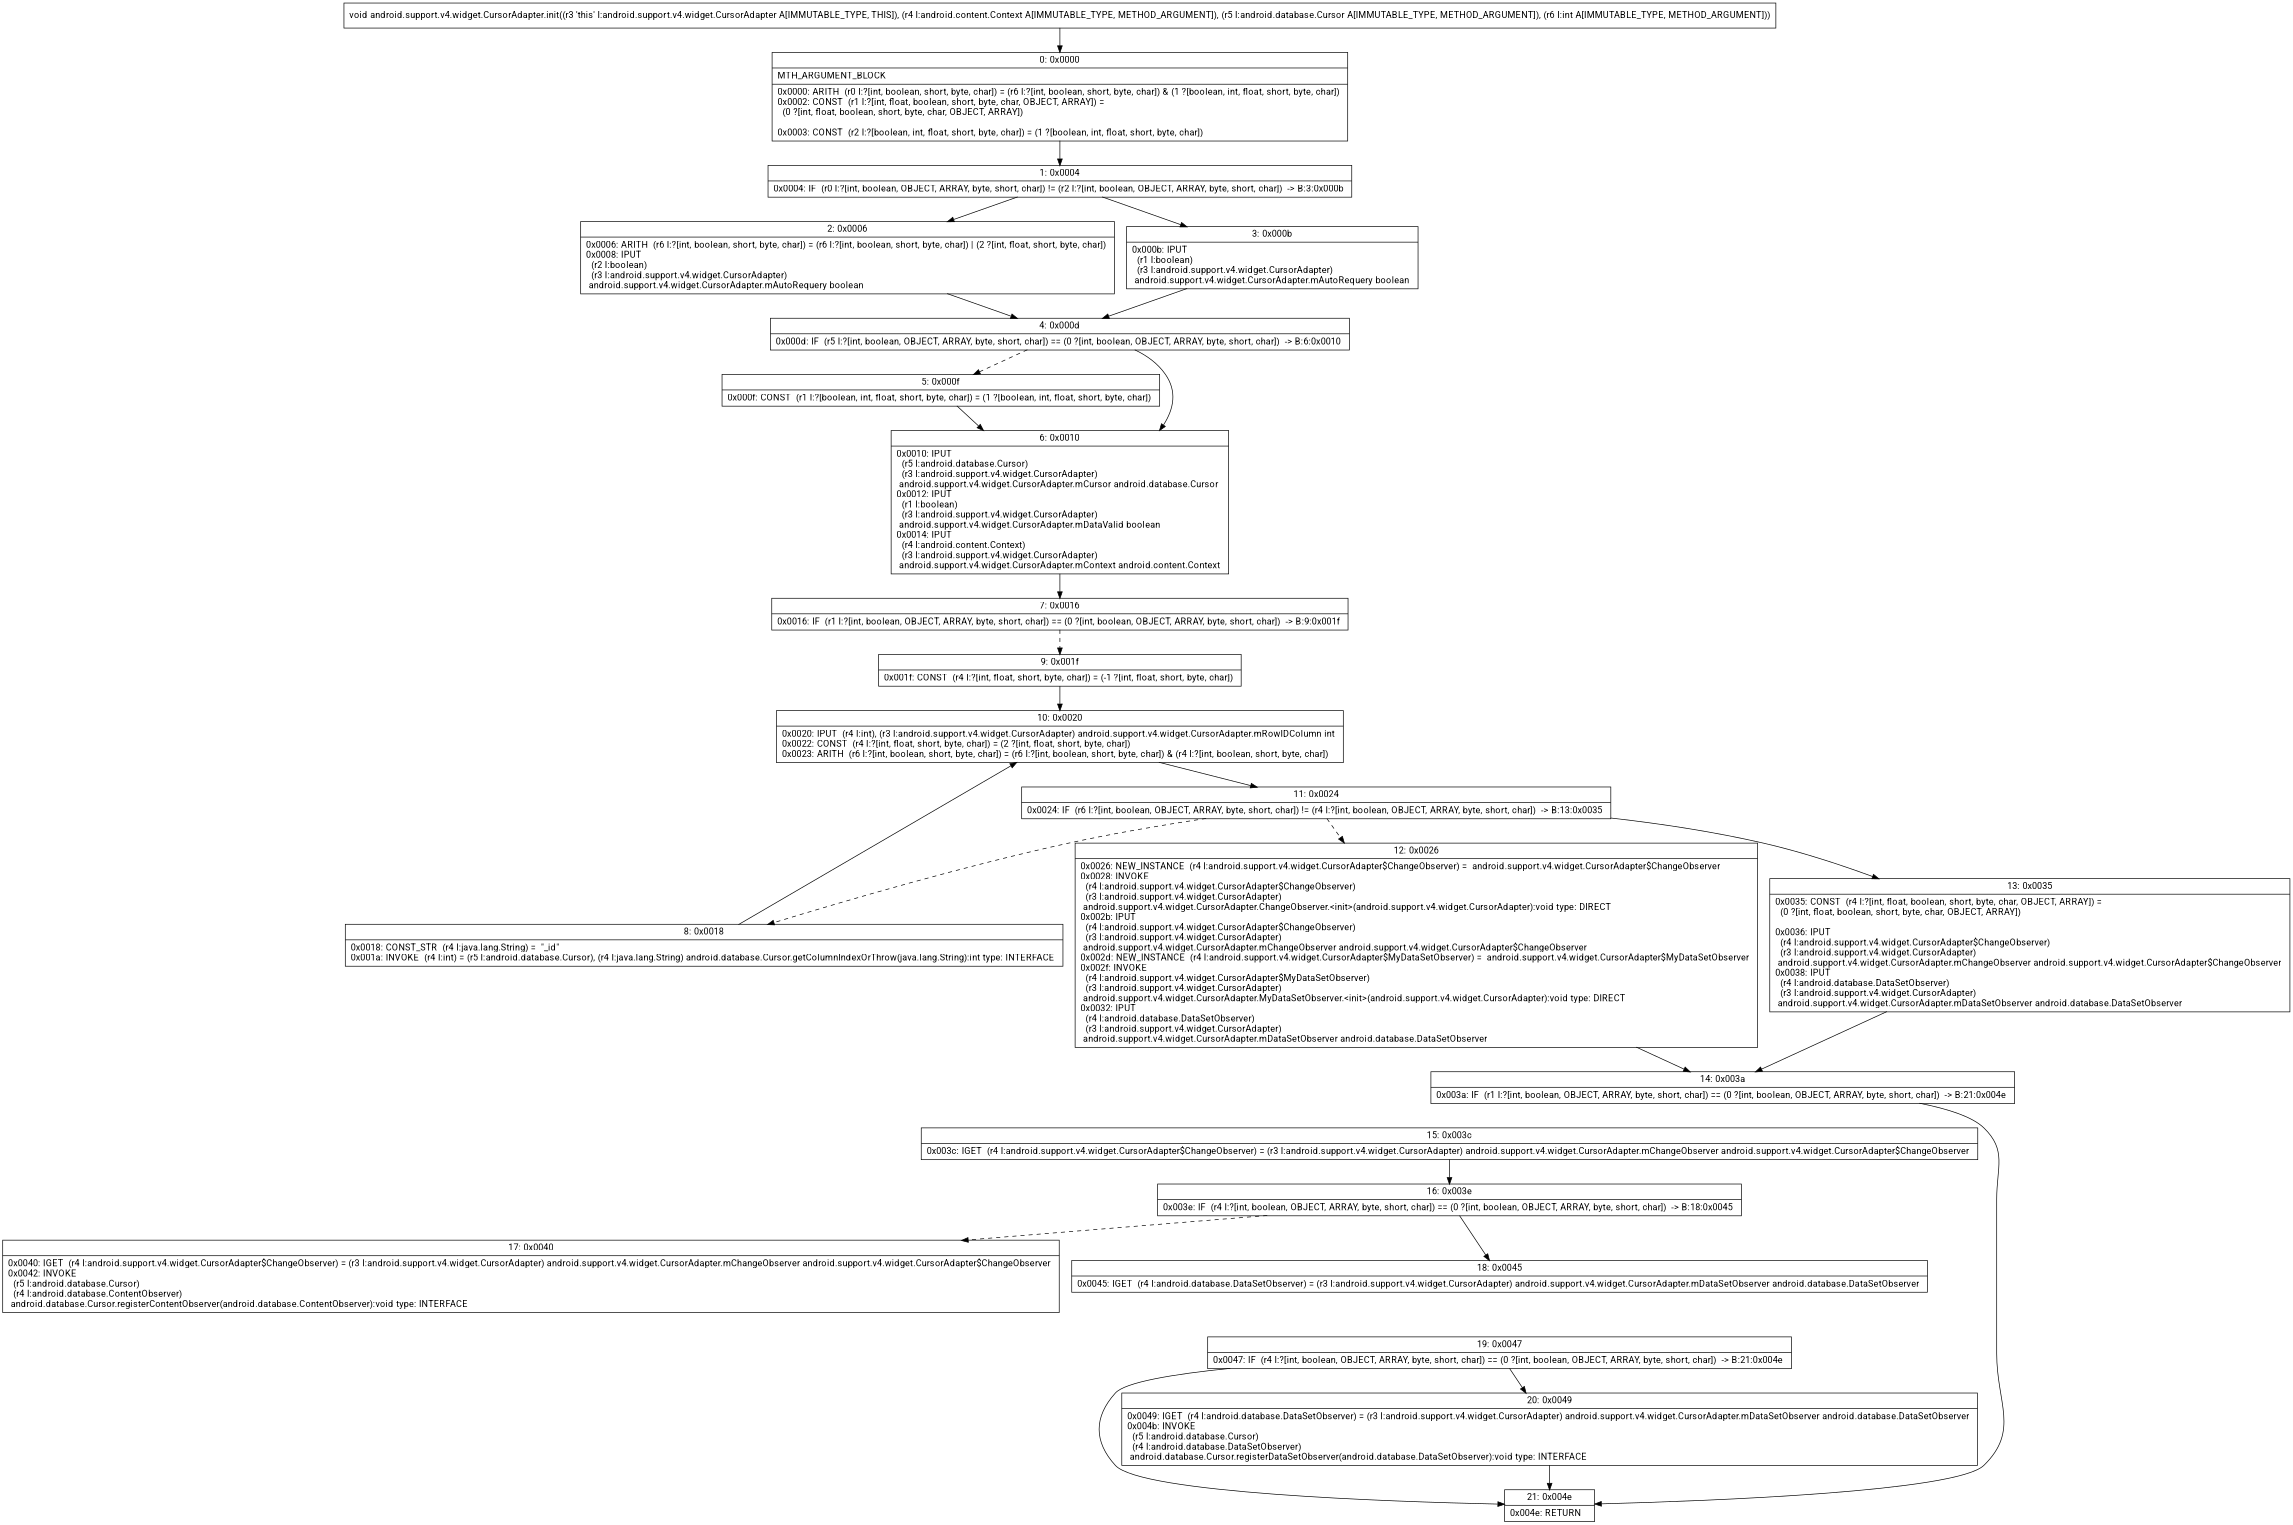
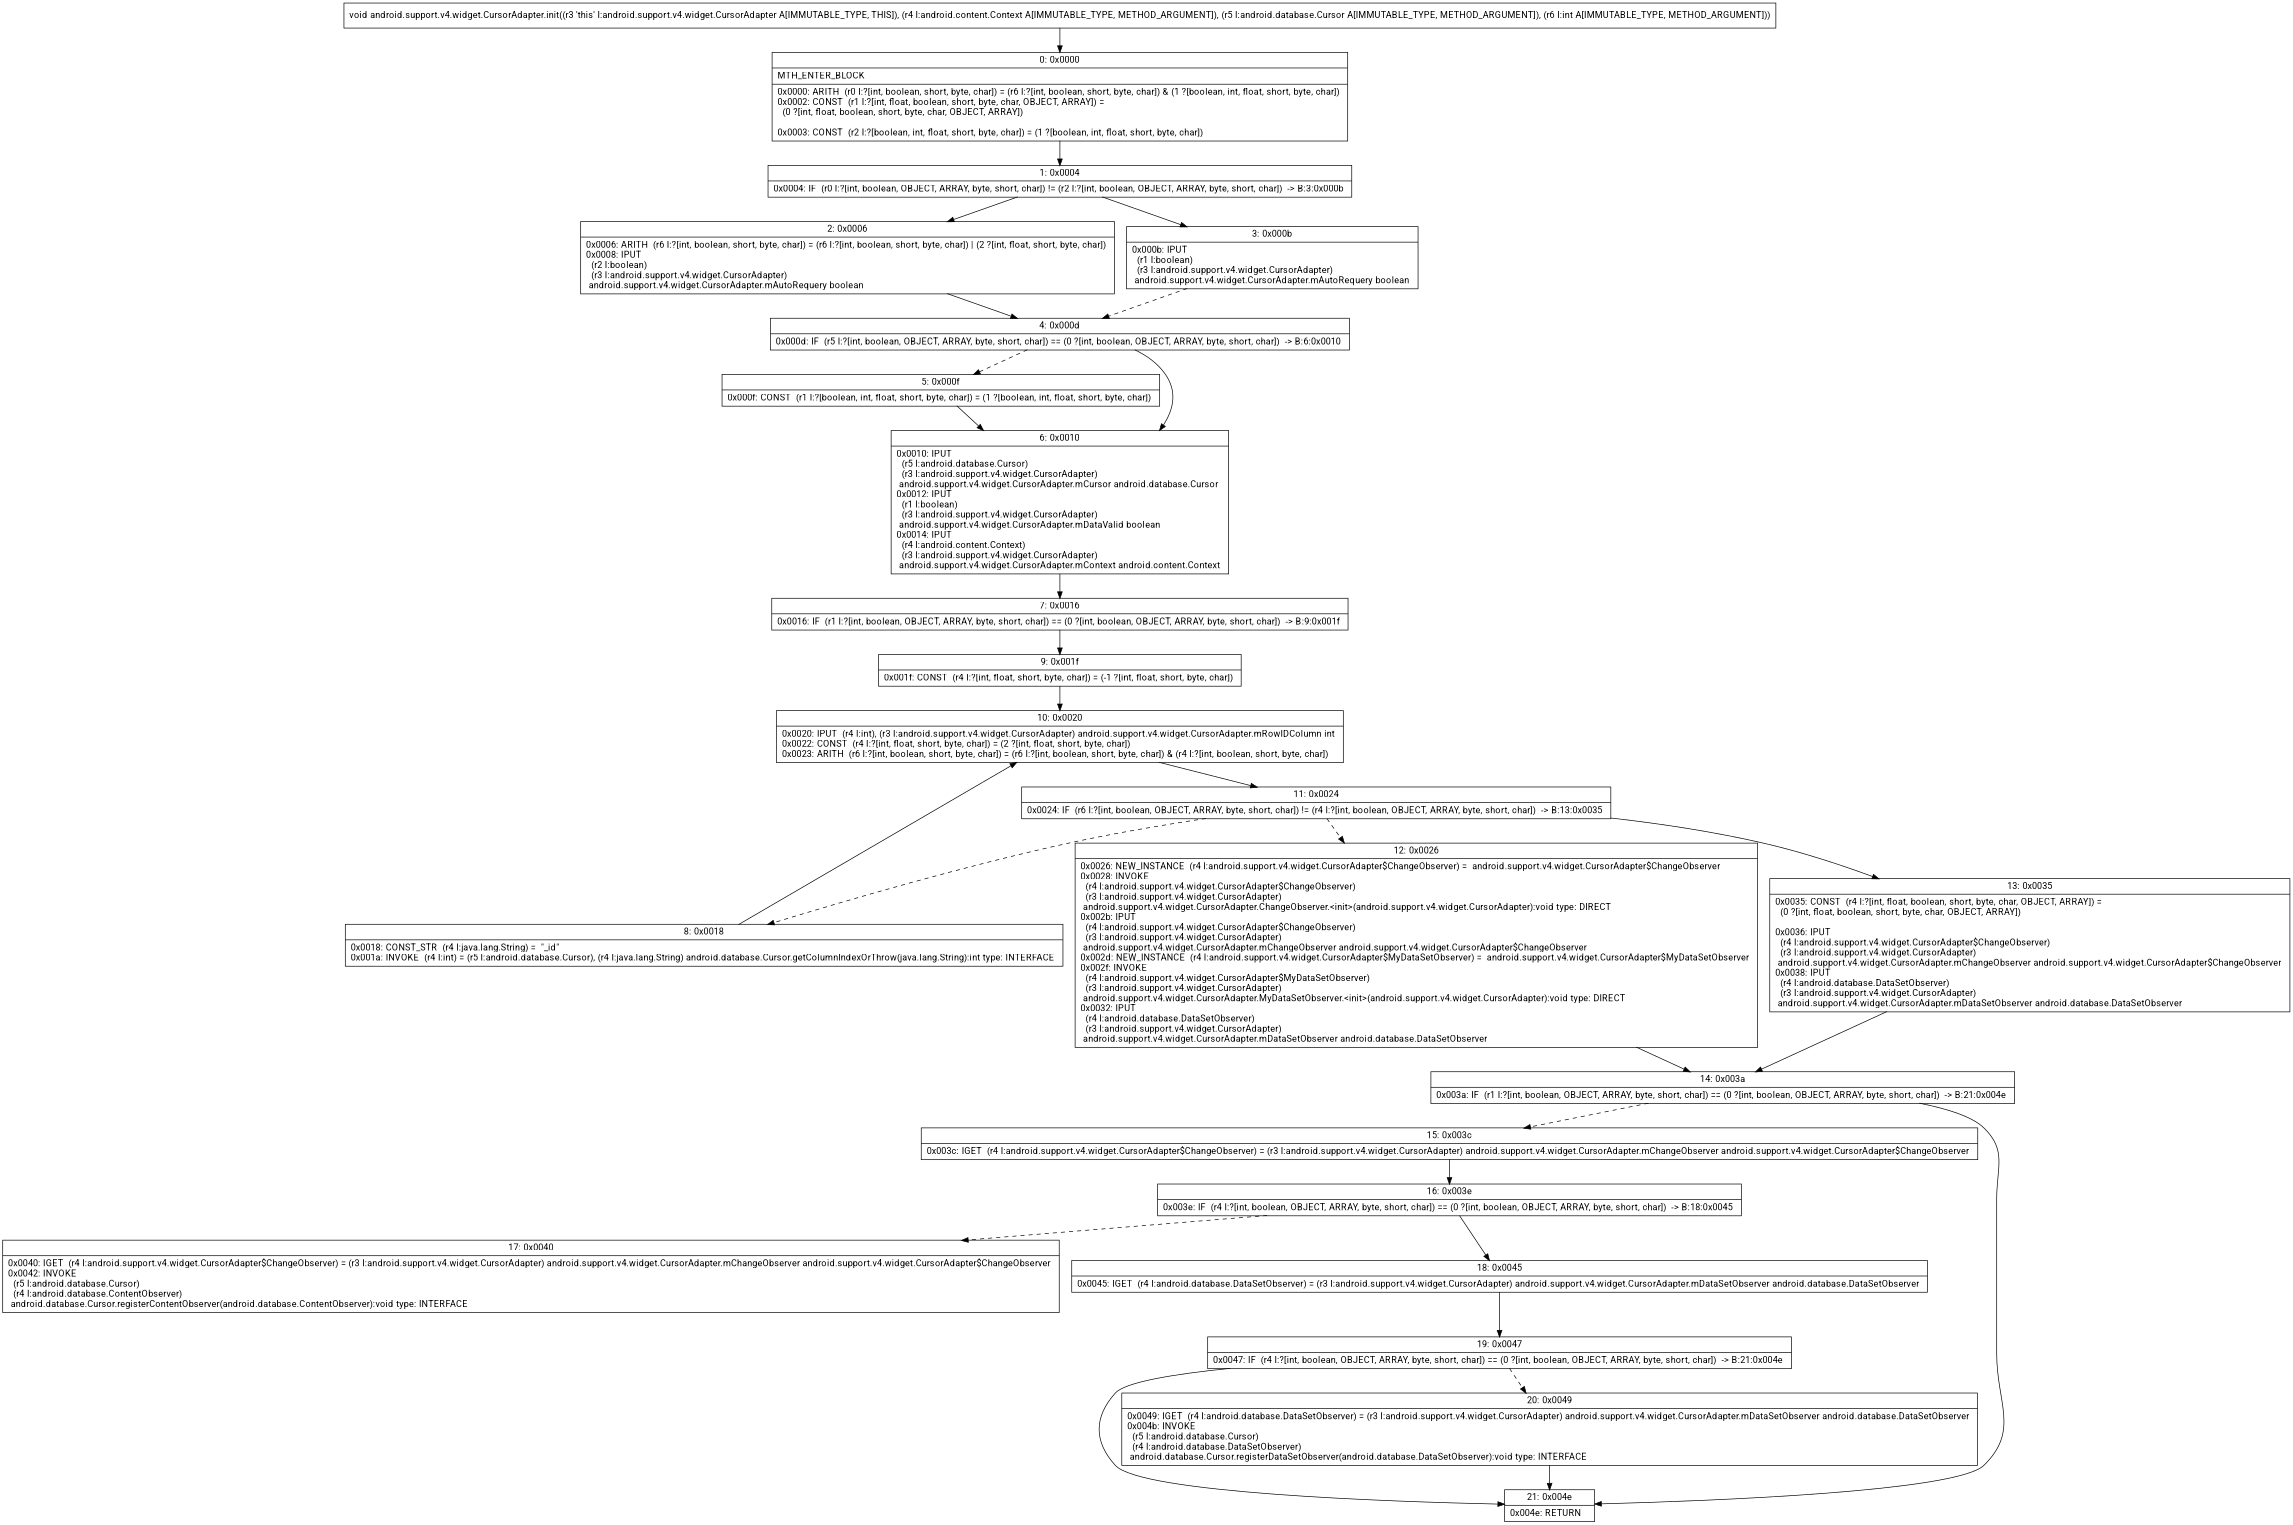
node "0: 0x0000": text "MTH_ARGUMENT_BLOCK" -> "MTH_ENTER_BLOCK"
edge "3: 0x000b" -> "4: 0x000d": style solid -> dashed
edge "7: 0x0016" -> "9: 0x001f": style dashed -> solid
edge "14: 0x003a" -> "15: 0x003c": added
edge "18: 0x0045" -> "19: 0x0047": added
edge "19: 0x0047" -> "20: 0x0049": style solid -> dashed
